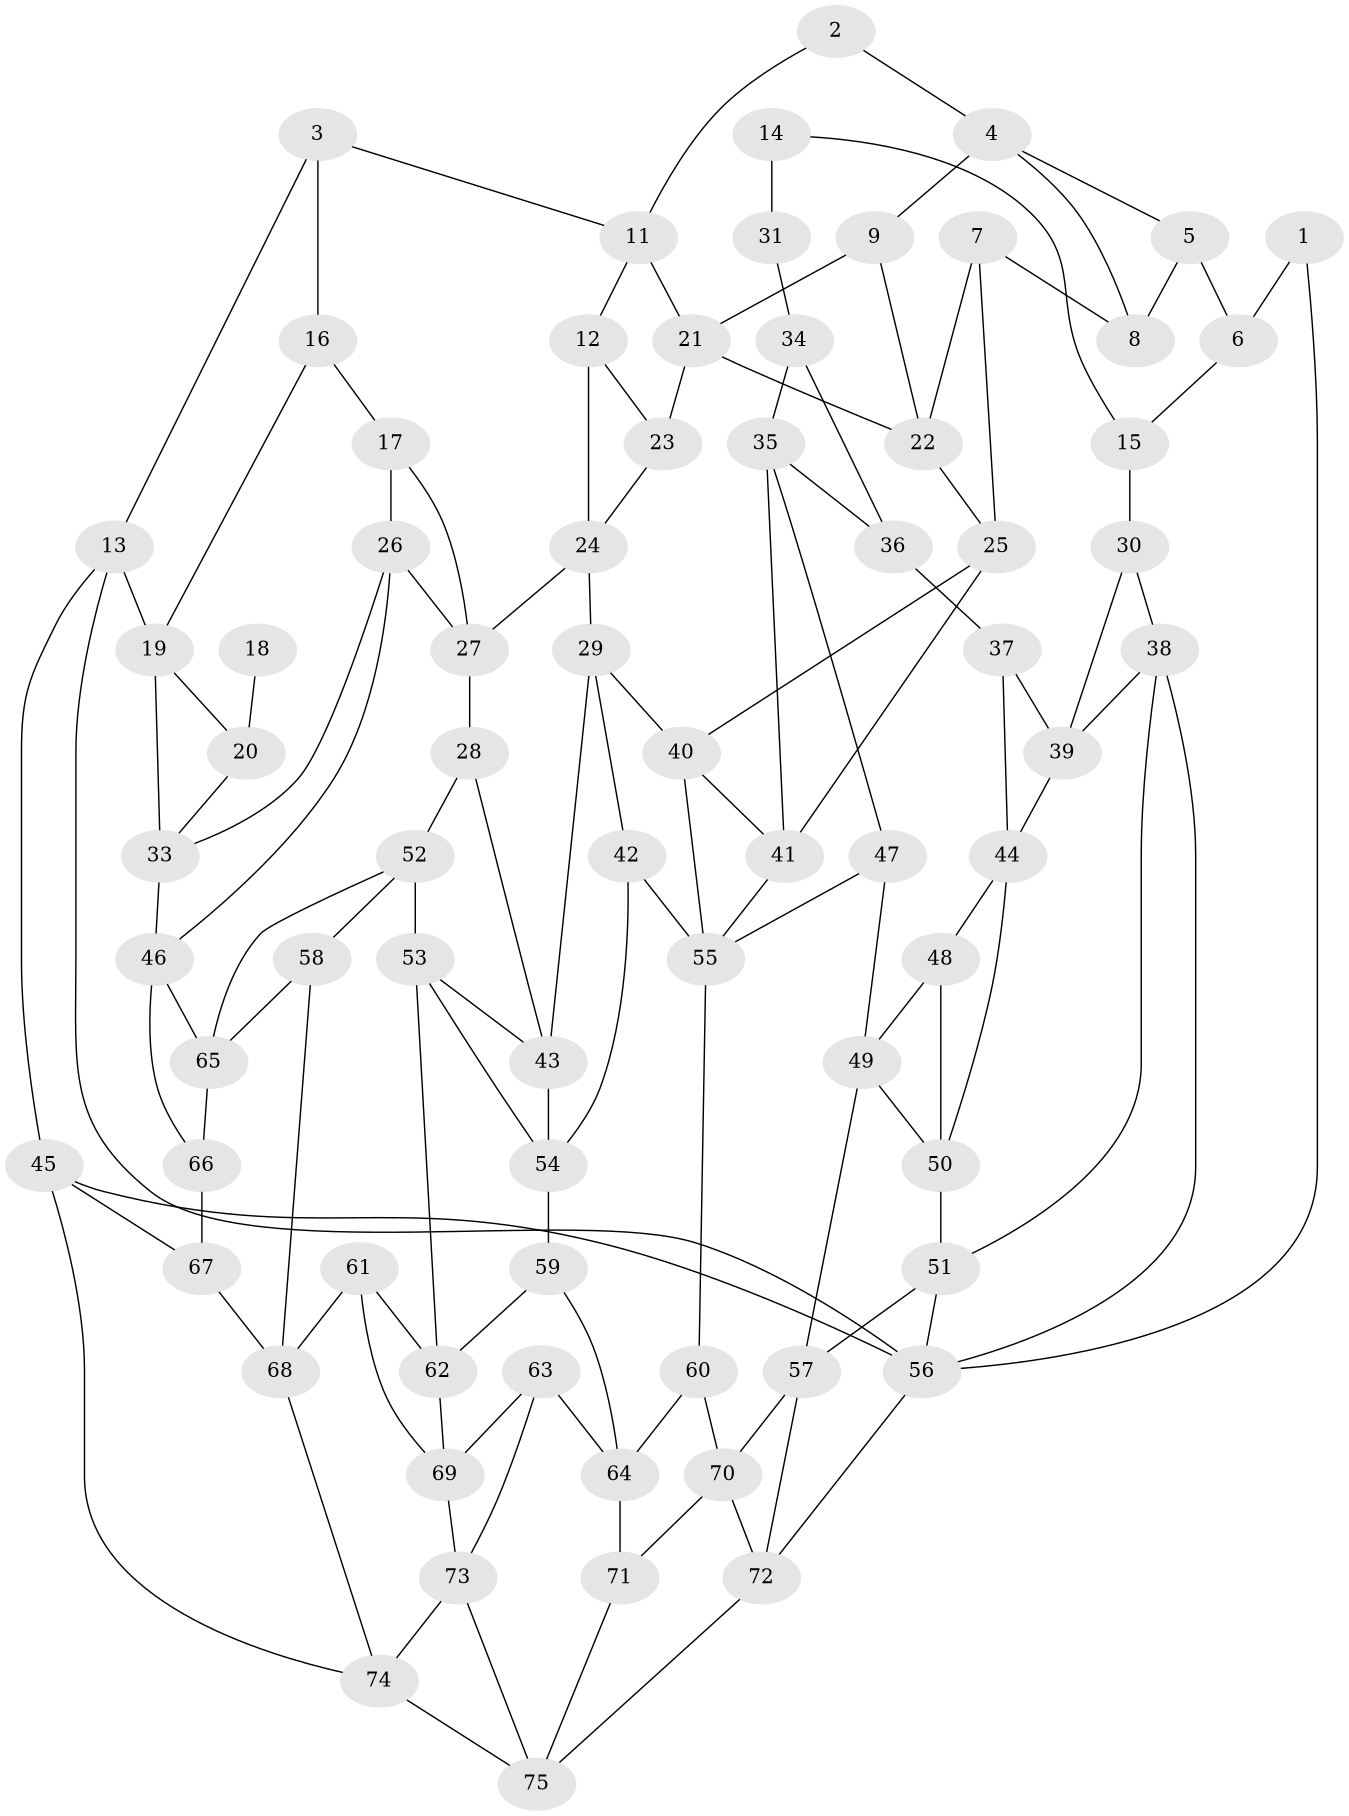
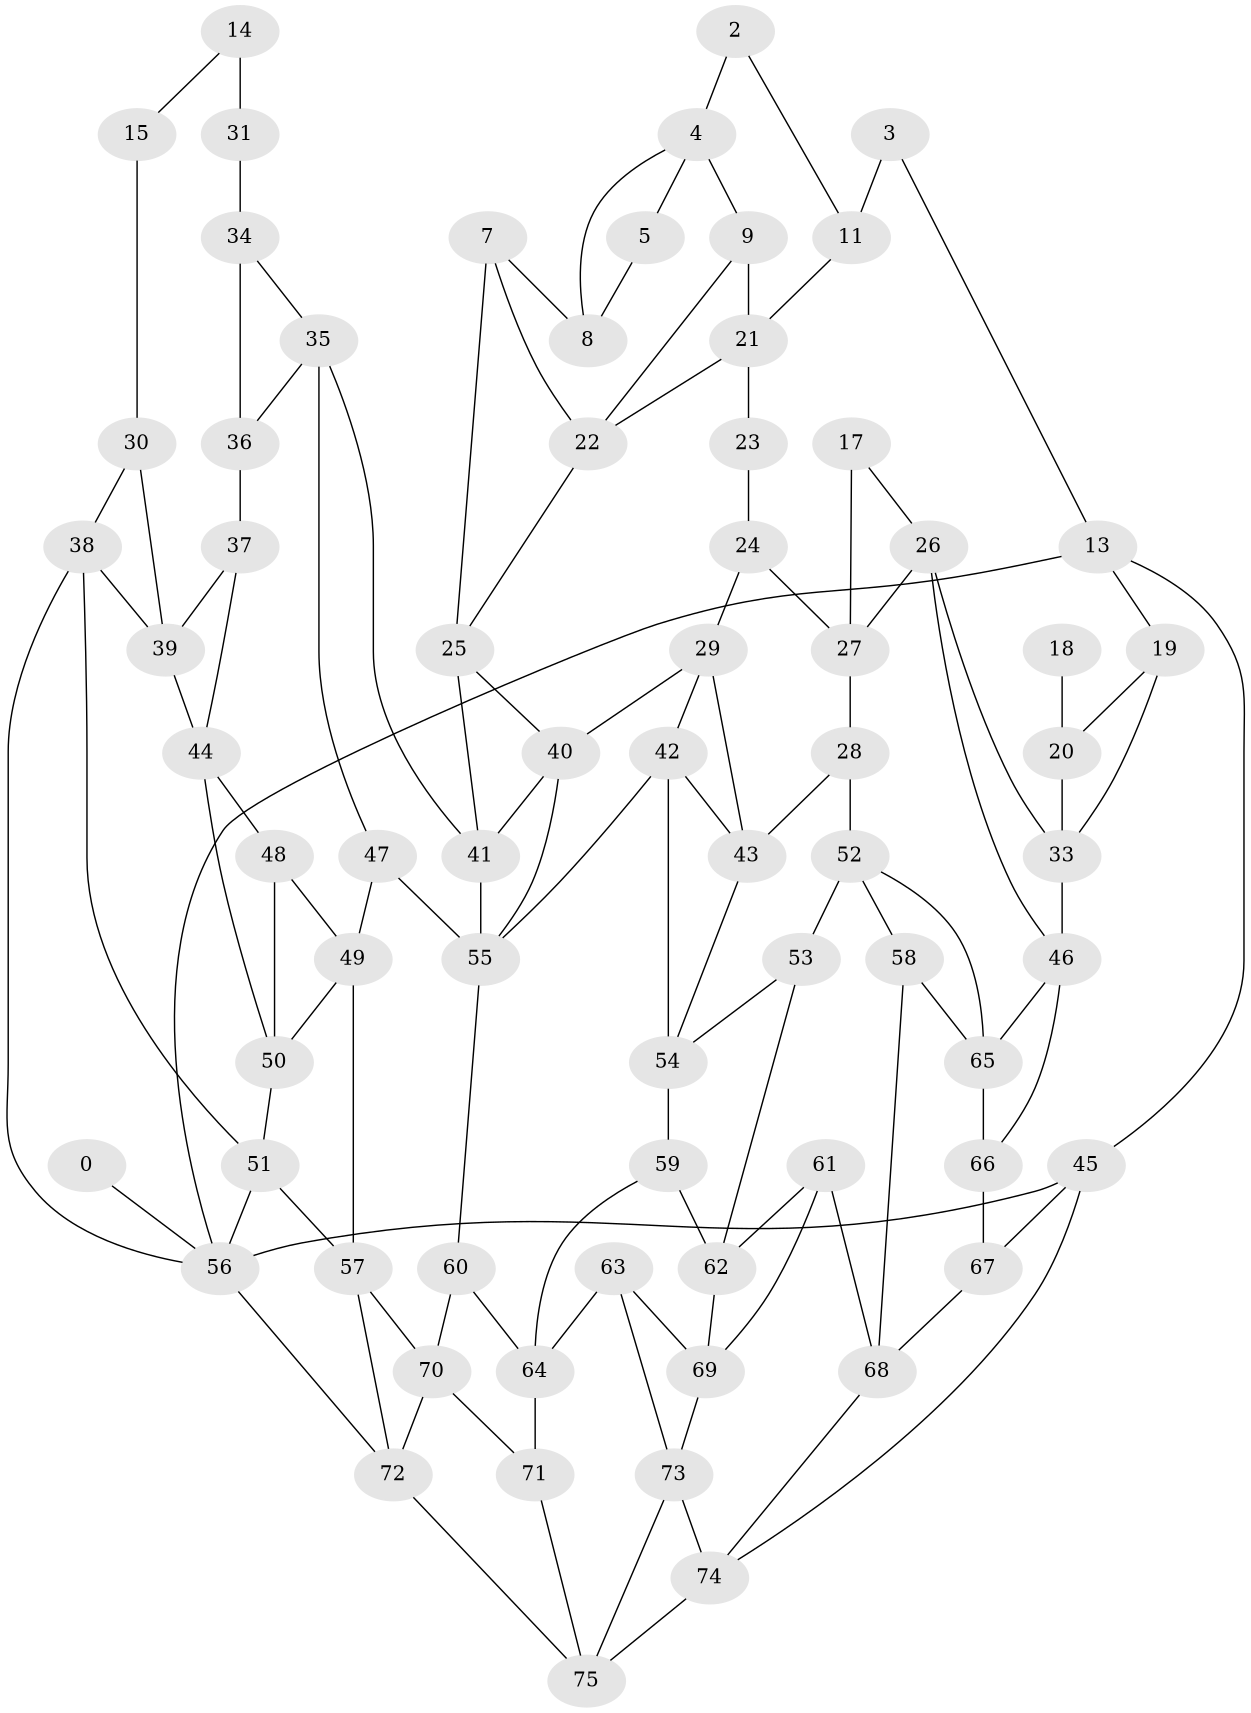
node "1": label "1" -> "0"
node "16": removed
node "12": removed
node "6": removed
edge "53" -- "43": now "42" -- "43"
